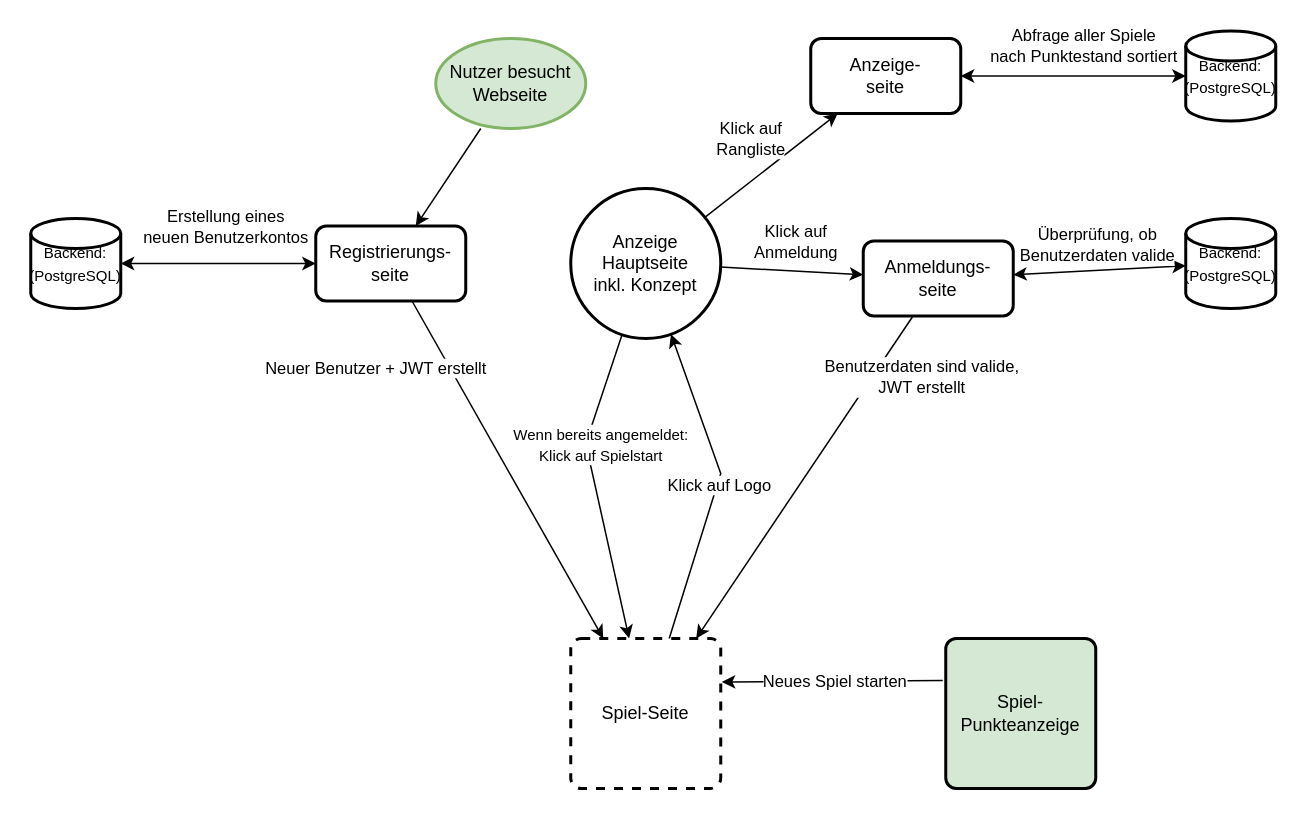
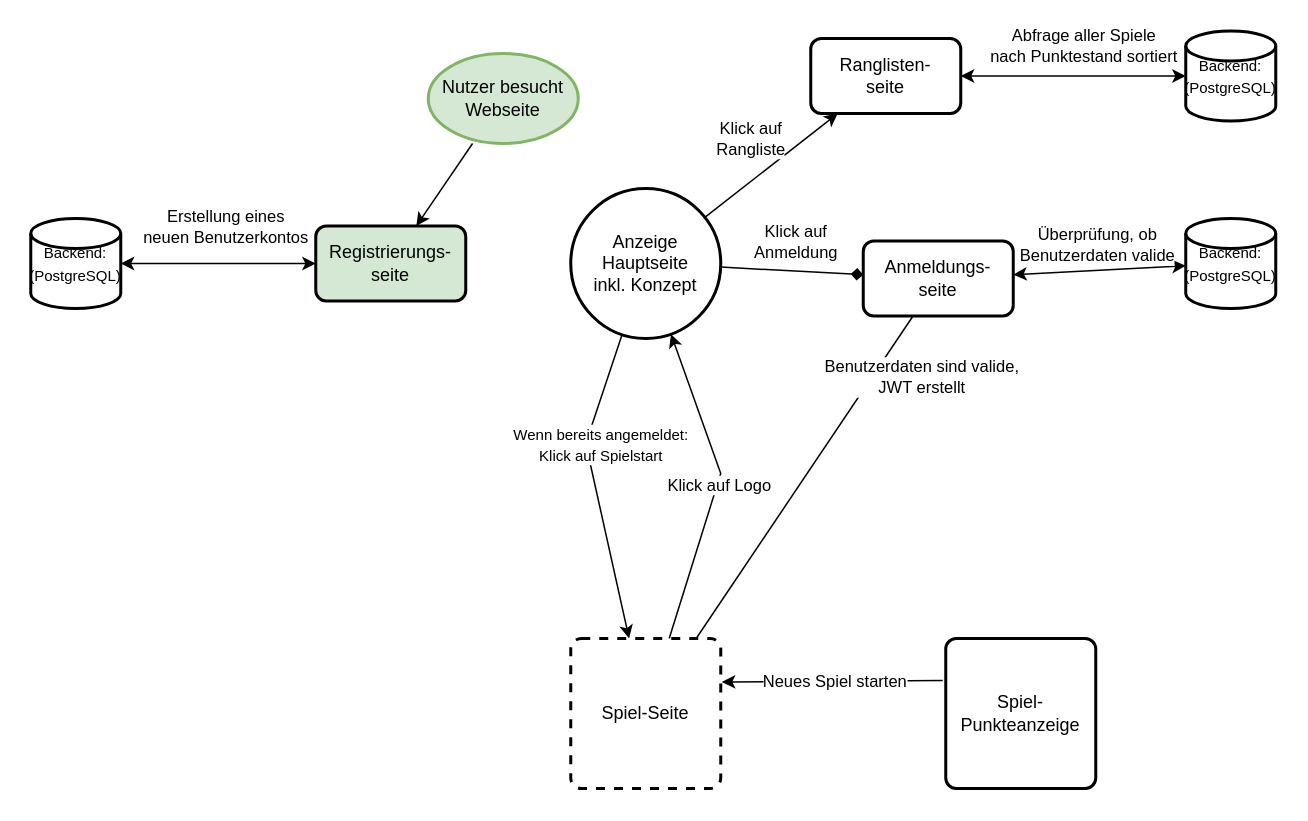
node "Anzeige- seite": label "Anzeige- seite" -> "Ranglisten- seite"
node "Nutzer besucht Webseite": moved (511, 83) -> (503, 98)
node "Registrierungs- seite": fillcolor #ffffff -> #d5e8d4
edge "Anzeige Hauptseite inkl. Konzept" -> "Anmeldungs- seite": arrowhead classic -> diamond
edge "Registrierungs- seite" -> "Spiel-Seite": removed, label "Neuer Benutzer + JWT erstellt"
edge "Anmeldungs- seite" -> "Spiel-Seite": arrowhead classic -> none
node "Spiel-Punkteanzeige": fillcolor #d5e8d4 -> #ffffff
